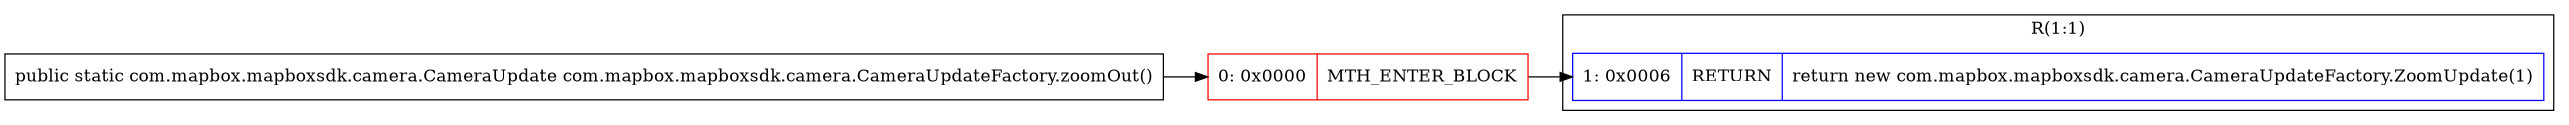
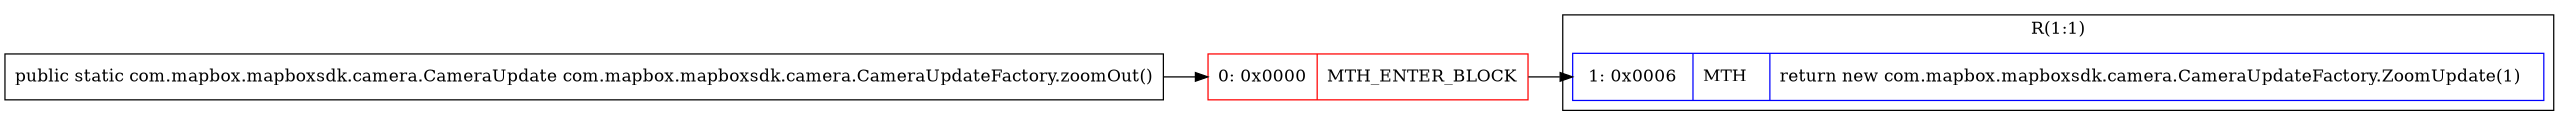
node "1: 0x0006": text "RETURN" -> "MTH"
